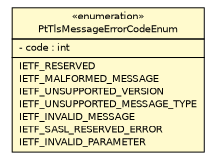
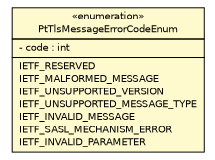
node "PtTlsMessageErrorCodeEnum": text "IETF_SASL_RESERVED_ERROR" -> "IETF_SASL_MECHANISM_ERROR"
